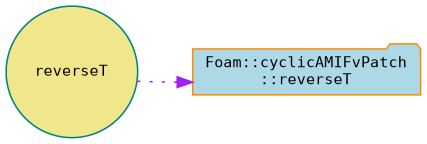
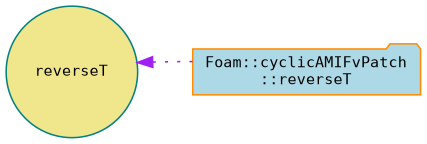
edge "reverseT" -> "Foam::cyclicAMIFvPatch ::reverseT": reversed
